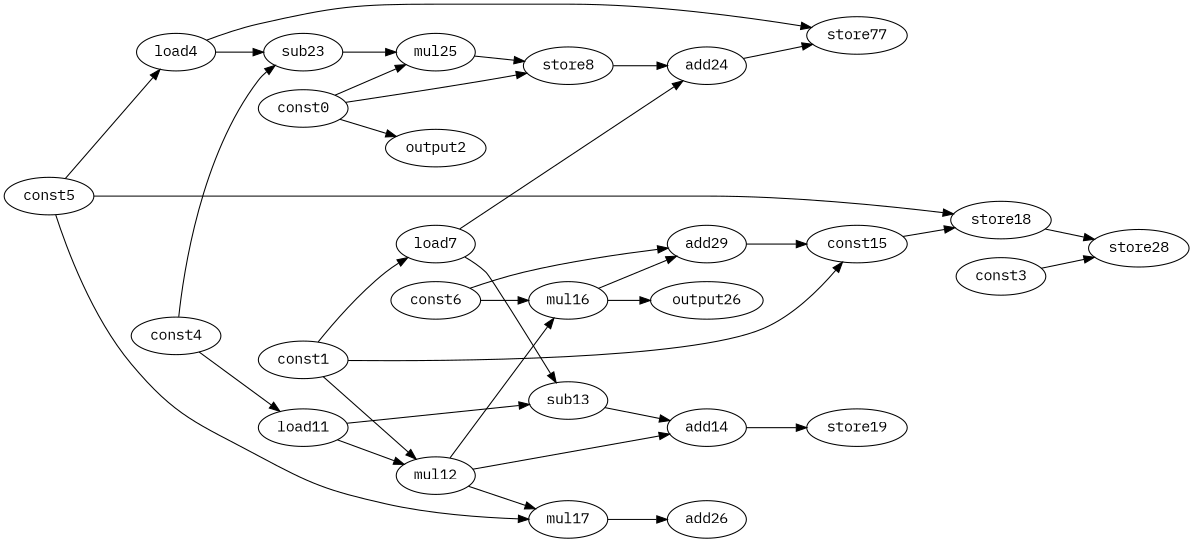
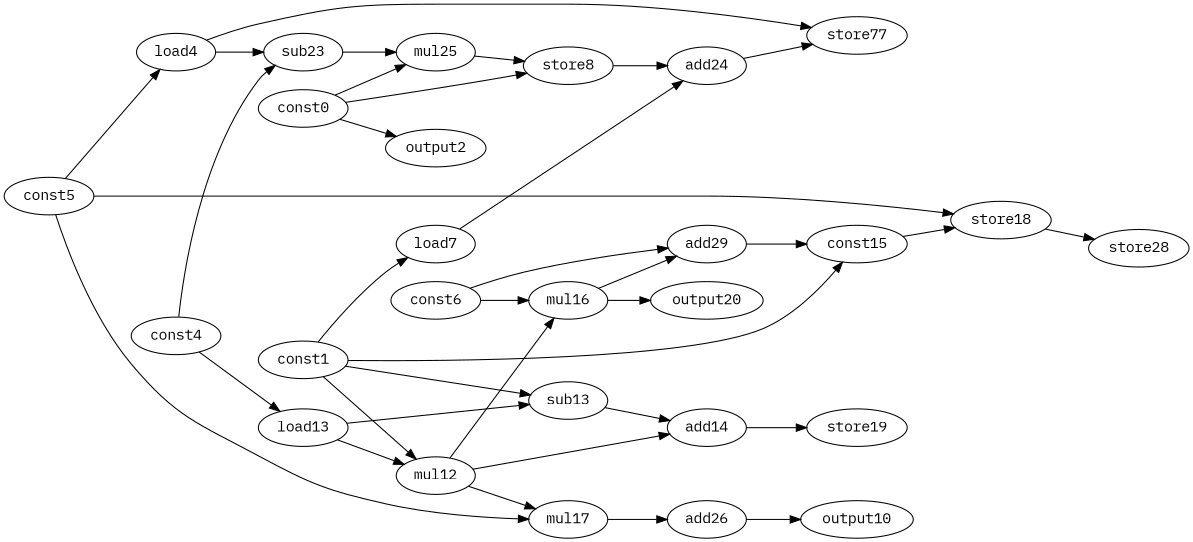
node "const3": removed
node "output26": label "output26" -> "output20"
edge "load7" -> "sub13": now "const1" -> "sub13"
node "load11": label "load11" -> "load13"
node "output10": added
